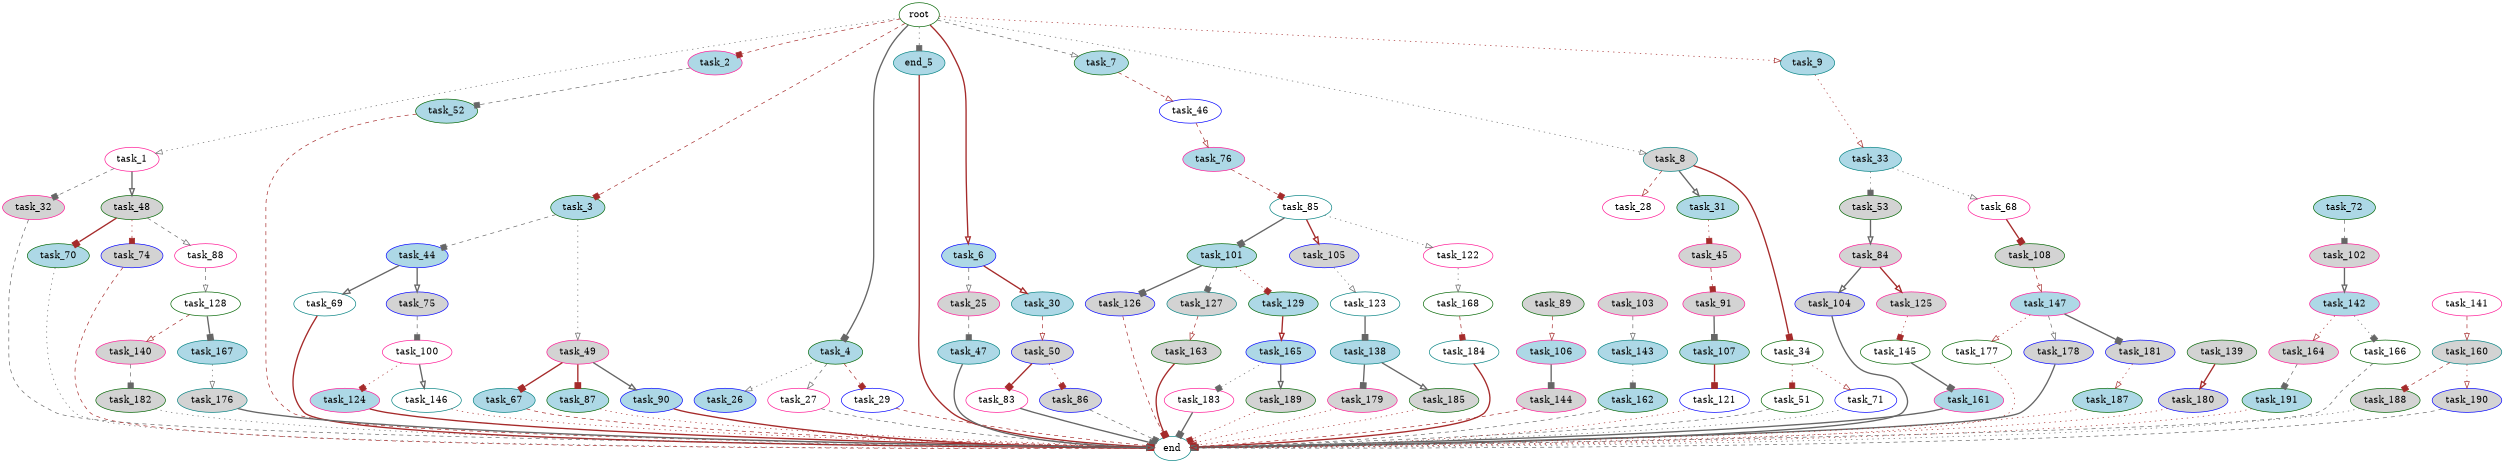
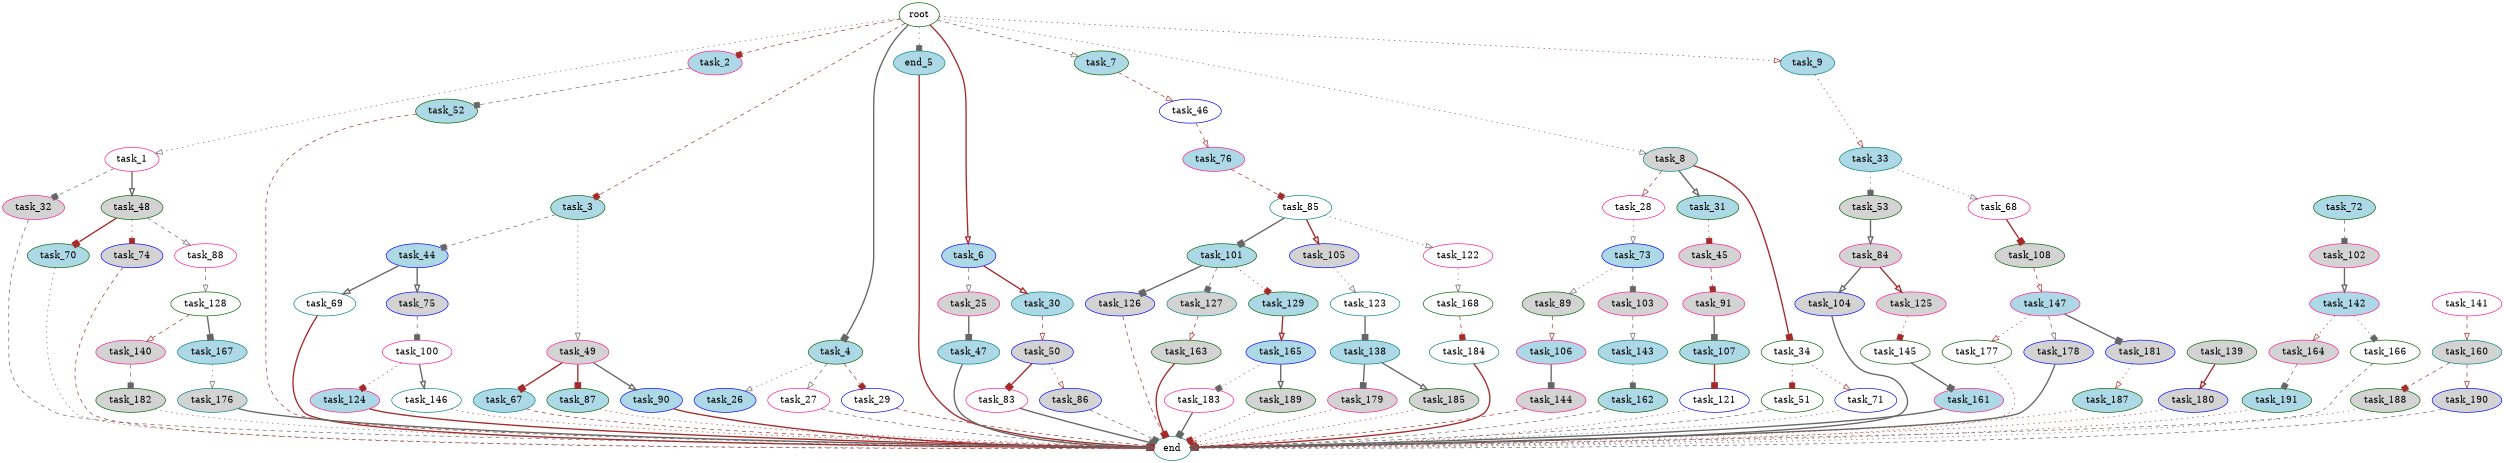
node "task_73": added
edge "task_25" -> "task_47": style dashed -> bold
edge "task_50" -> "task_86": arrowhead box -> onormal
edge "task_160" -> "task_190": style dotted -> dashed
